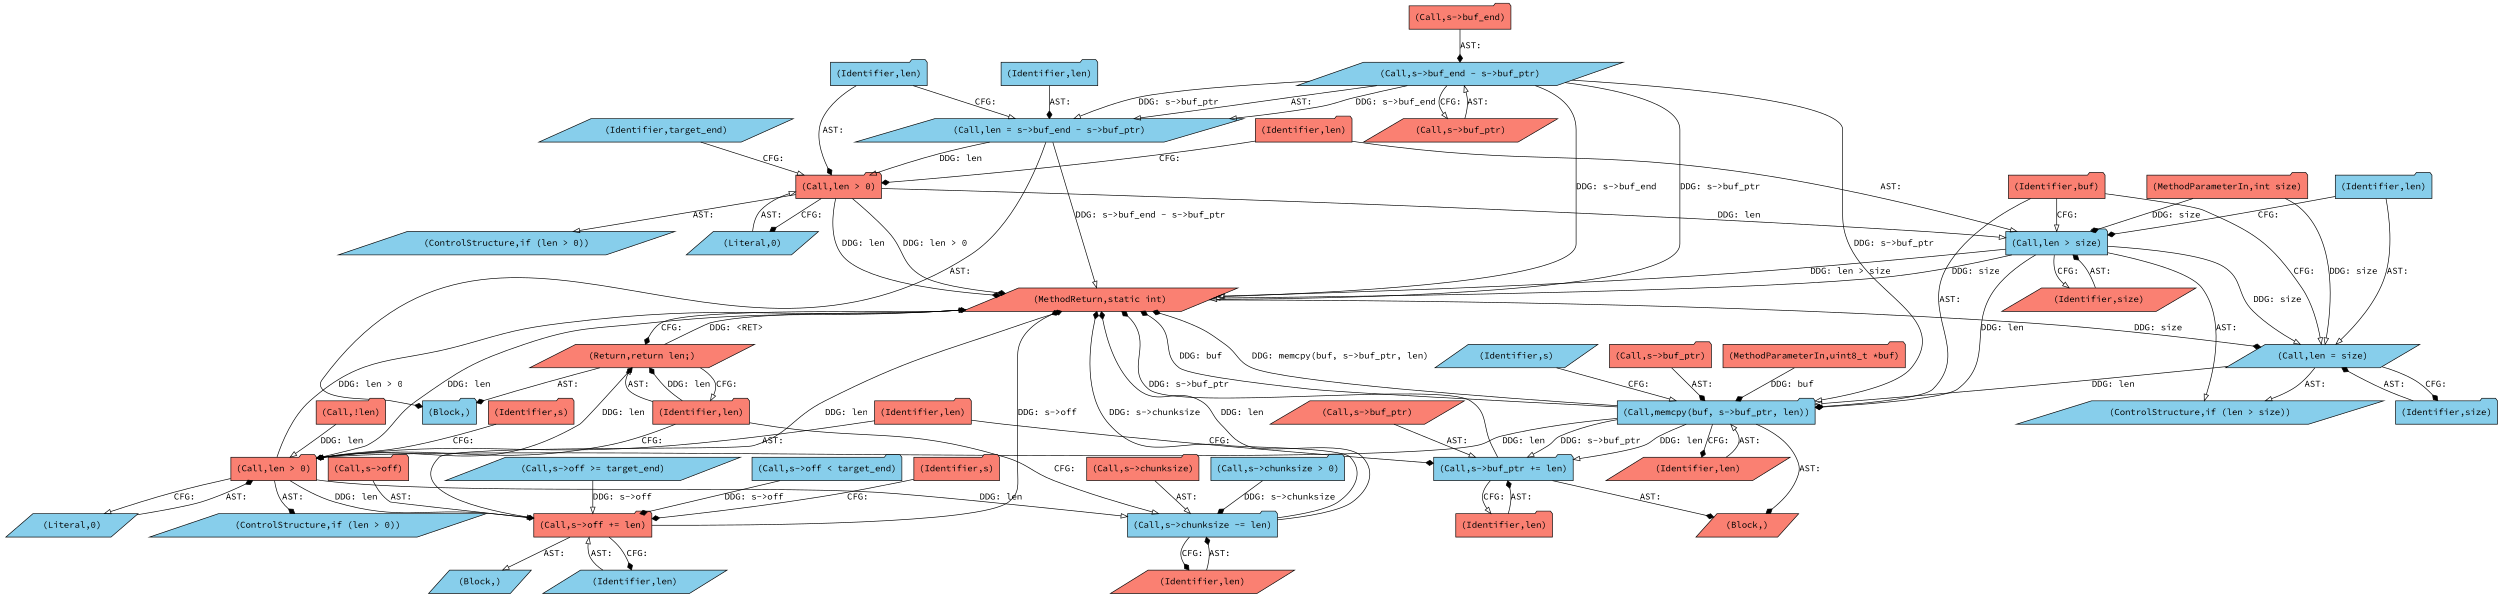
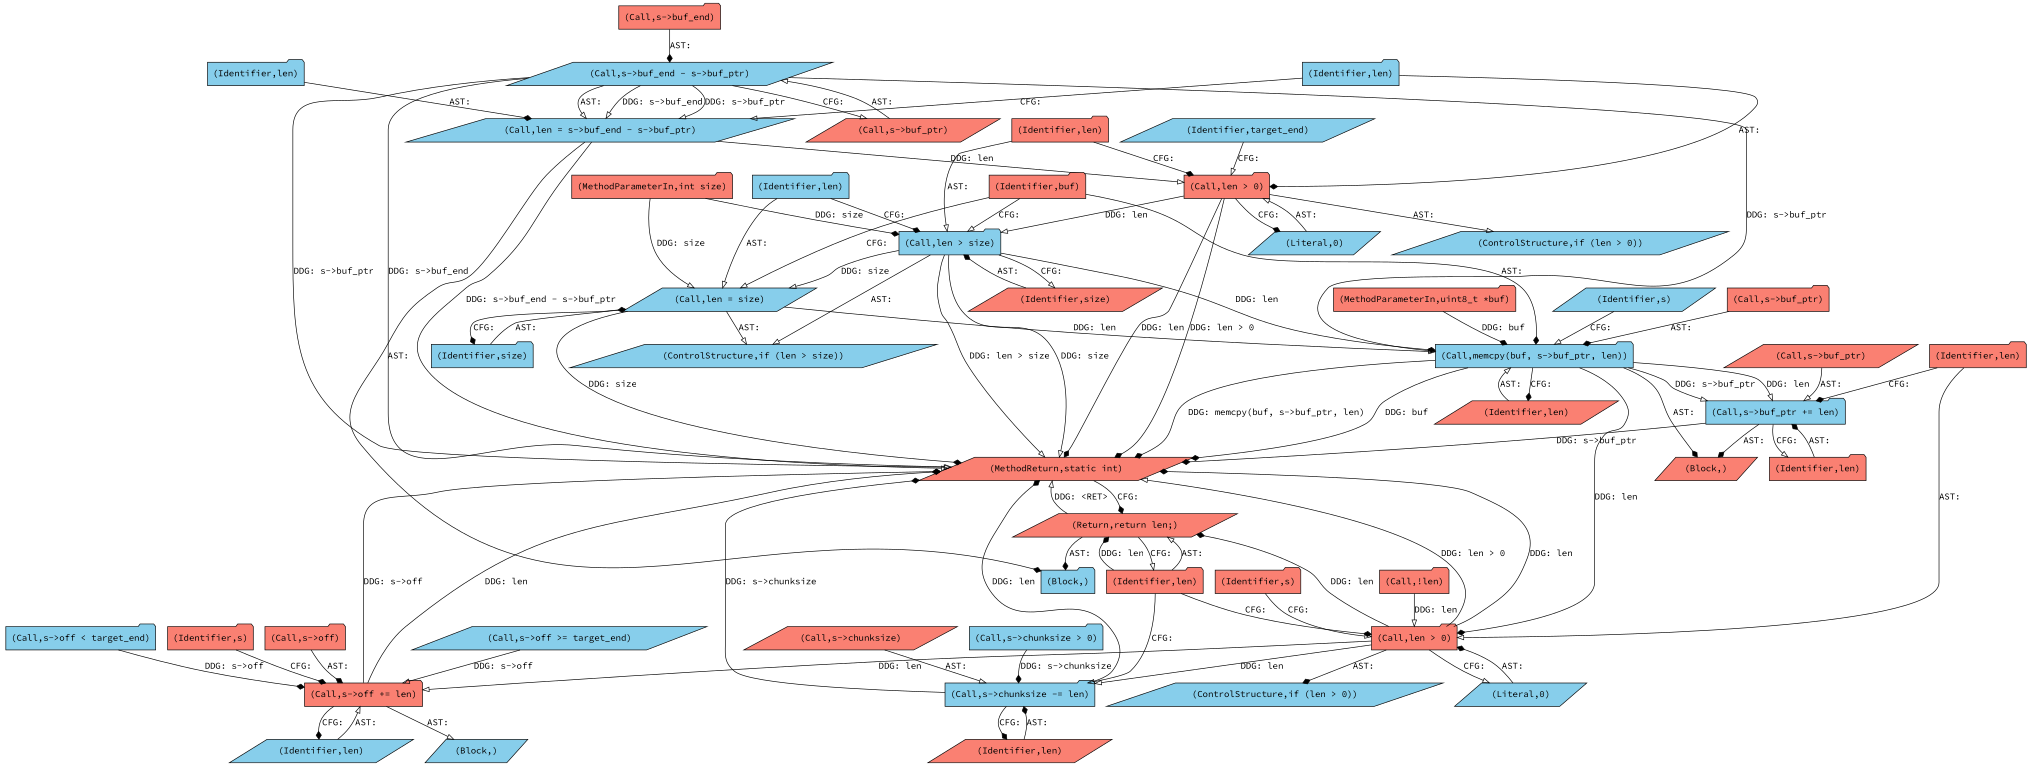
edge "(MethodReturn,static int)" -> "(Call,len = size)": reversed
node "(Call,s->chunksize)": shape folder -> parallelogram
